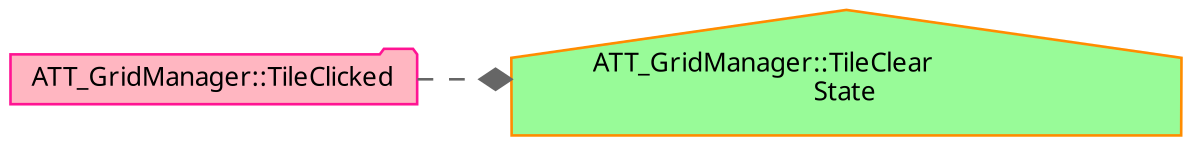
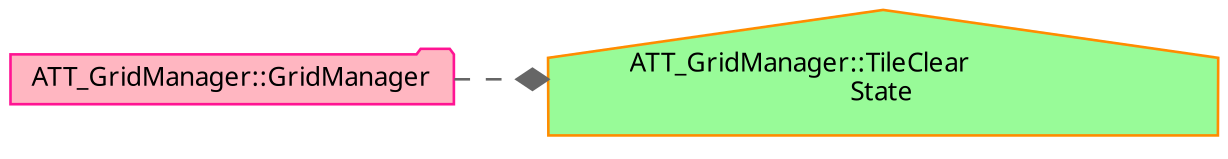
node "ATT_GridManager::TileClicked": label "ATT_GridManager::TileClicked" -> "ATT_GridManager::GridManager"
